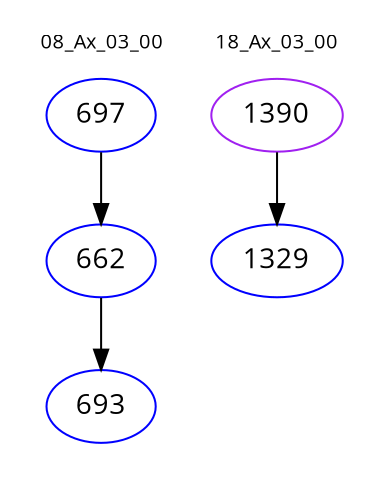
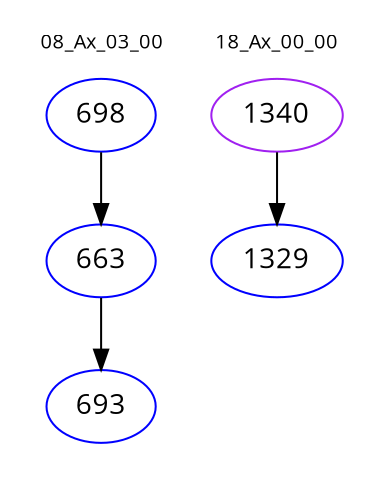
cluster "18_Ax_03_00": label "18_Ax_03_00" -> "18_Ax_00_00"
node "697": label "697" -> "698"
node "1390": label "1390" -> "1340"
node "662": label "662" -> "663"
